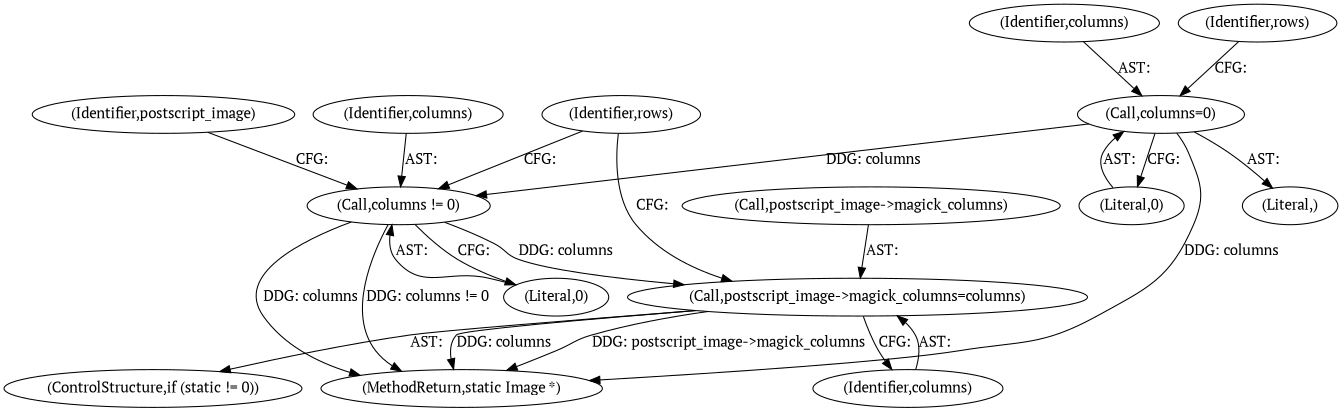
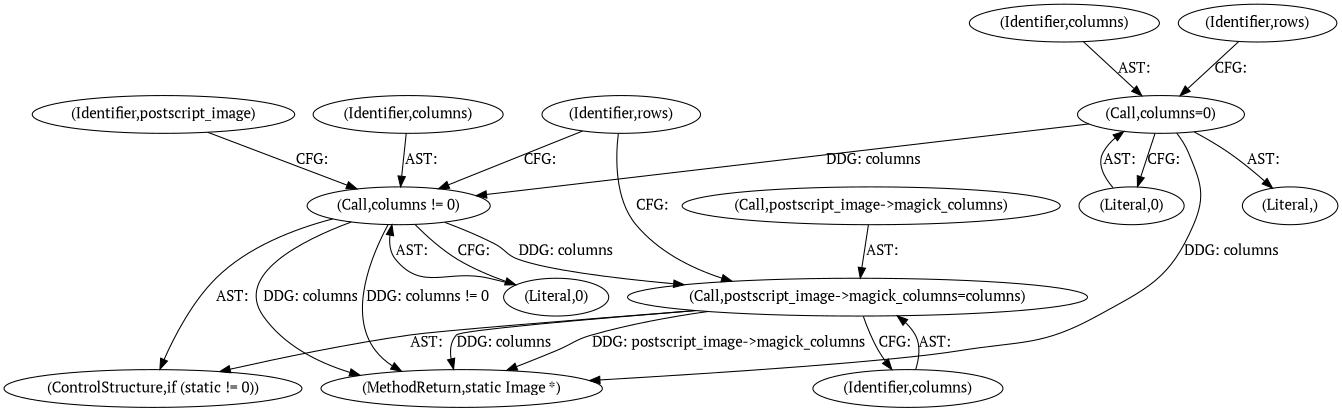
edge "(Call,columns != 0)" -> "(ControlStructure,if (static != 0))": added, label "AST:"
